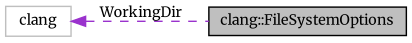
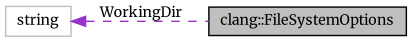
node "clang": label "clang" -> "string"
